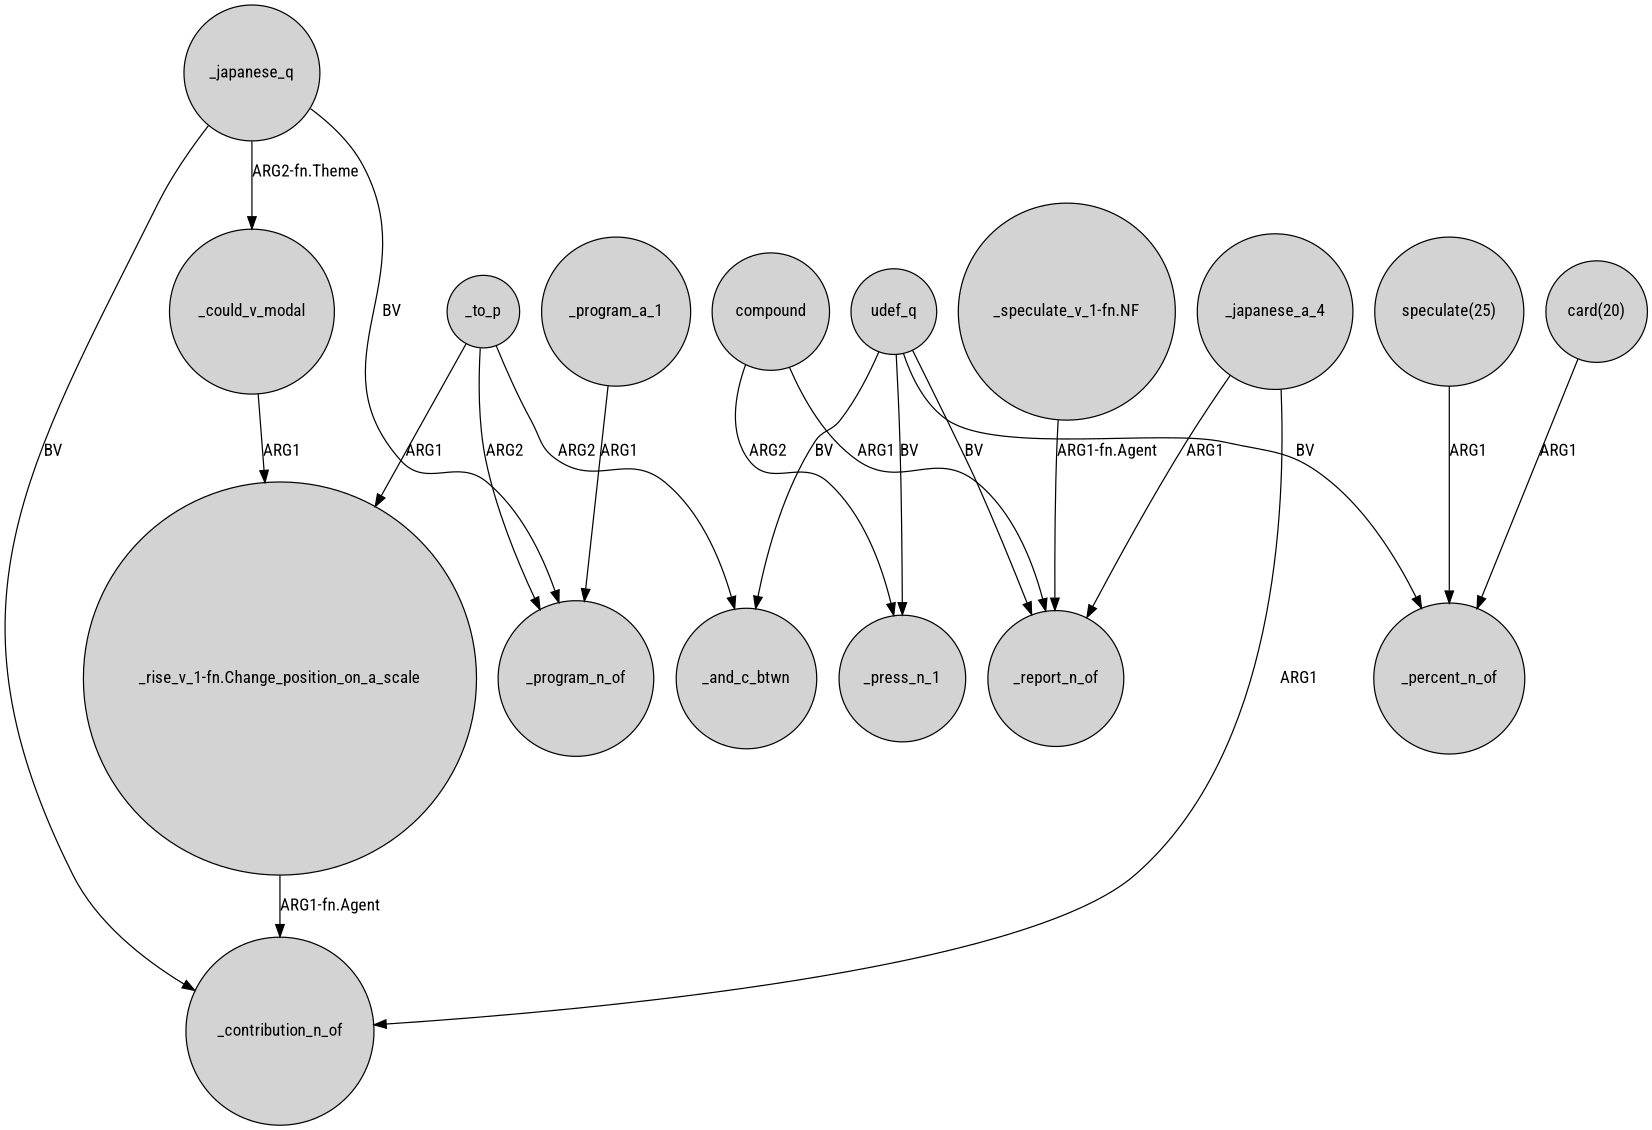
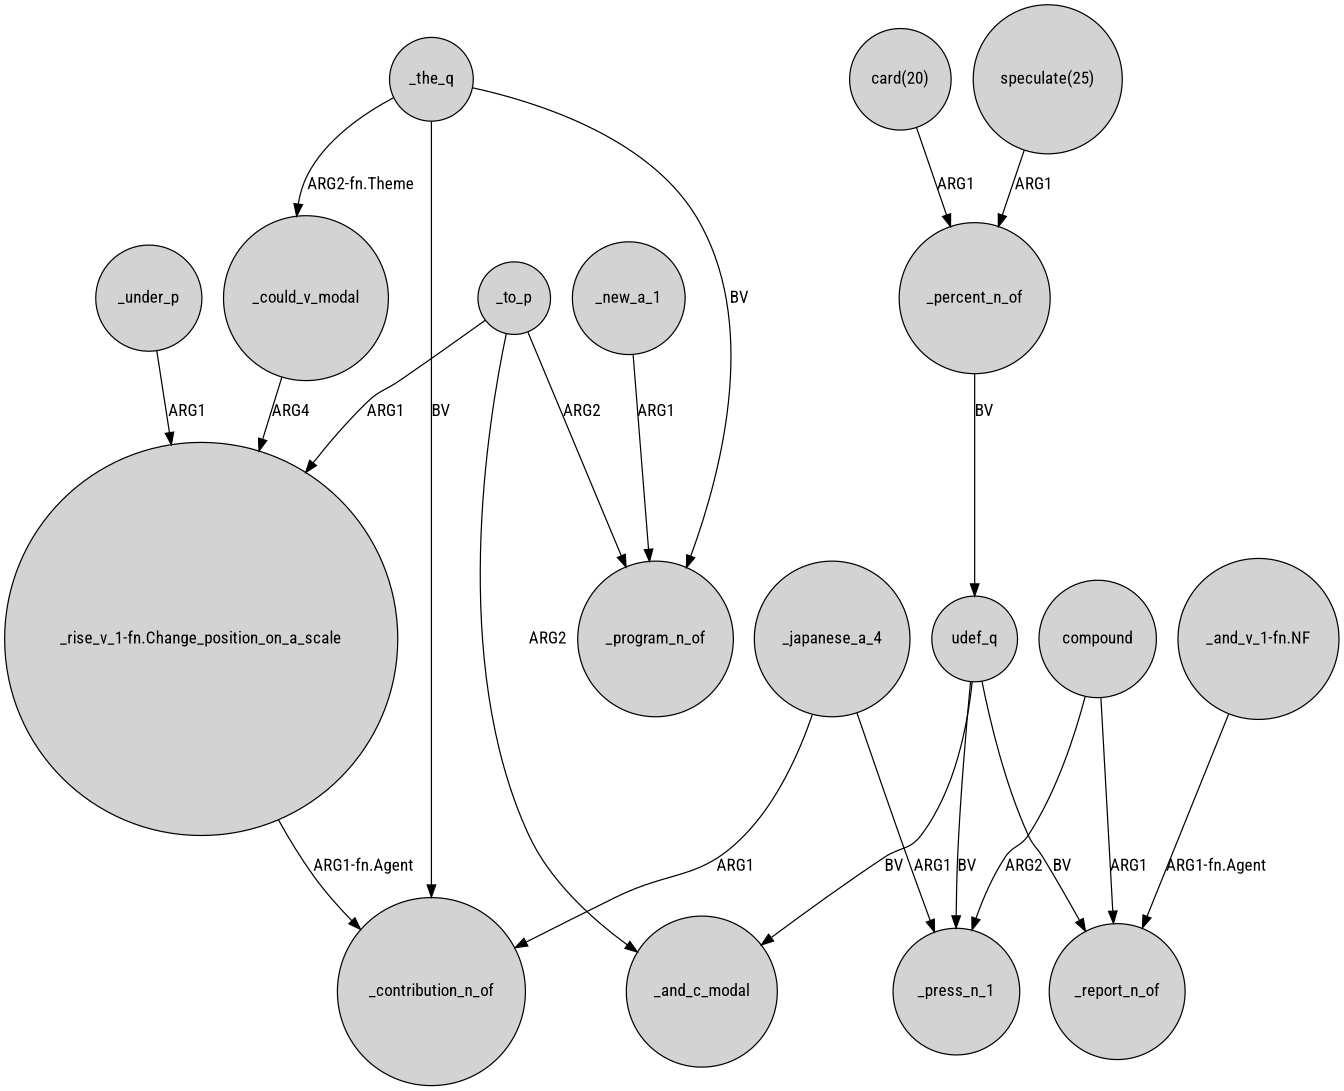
node "_japanese_q": label "_japanese_q" -> "_the_q"
node "_under_p": added
node "_program_a_1": label "_program_a_1" -> "_new_a_1"
node "_speculate_v_1-fn.NF": label "_speculate_v_1-fn.NF" -> "_and_v_1-fn.NF"
edge "udef_q" -> "_percent_n_of": reversed
edge "_could_v_modal" -> "_rise_v_1-fn.Change_position_on_a_scale": label "ARG1" -> "ARG4"
edge "_japanese_a_4" -> "_report_n_of": now "_japanese_a_4" -> "_press_n_1"
node "_and_c_btwn": label "_and_c_btwn" -> "_and_c_modal"
